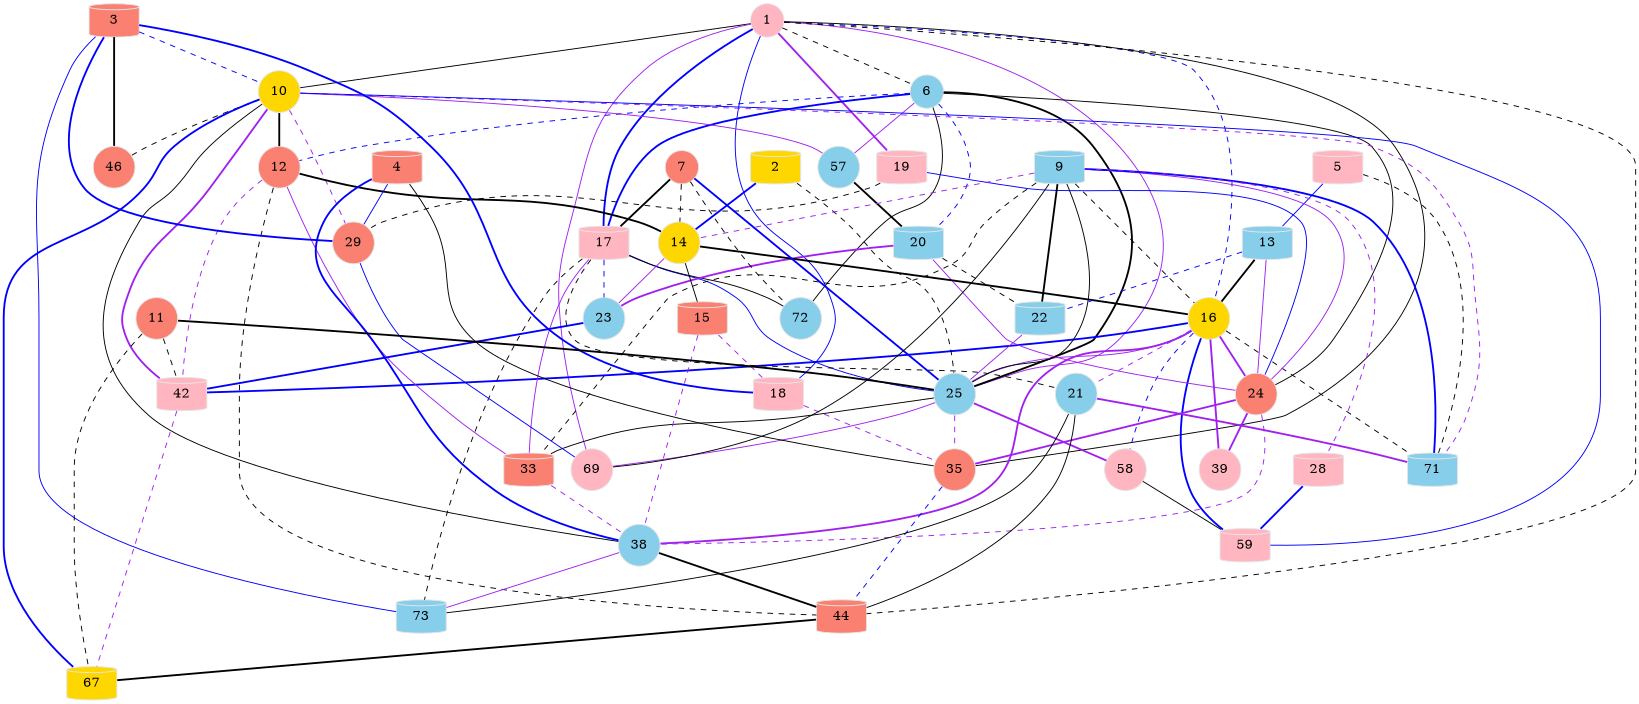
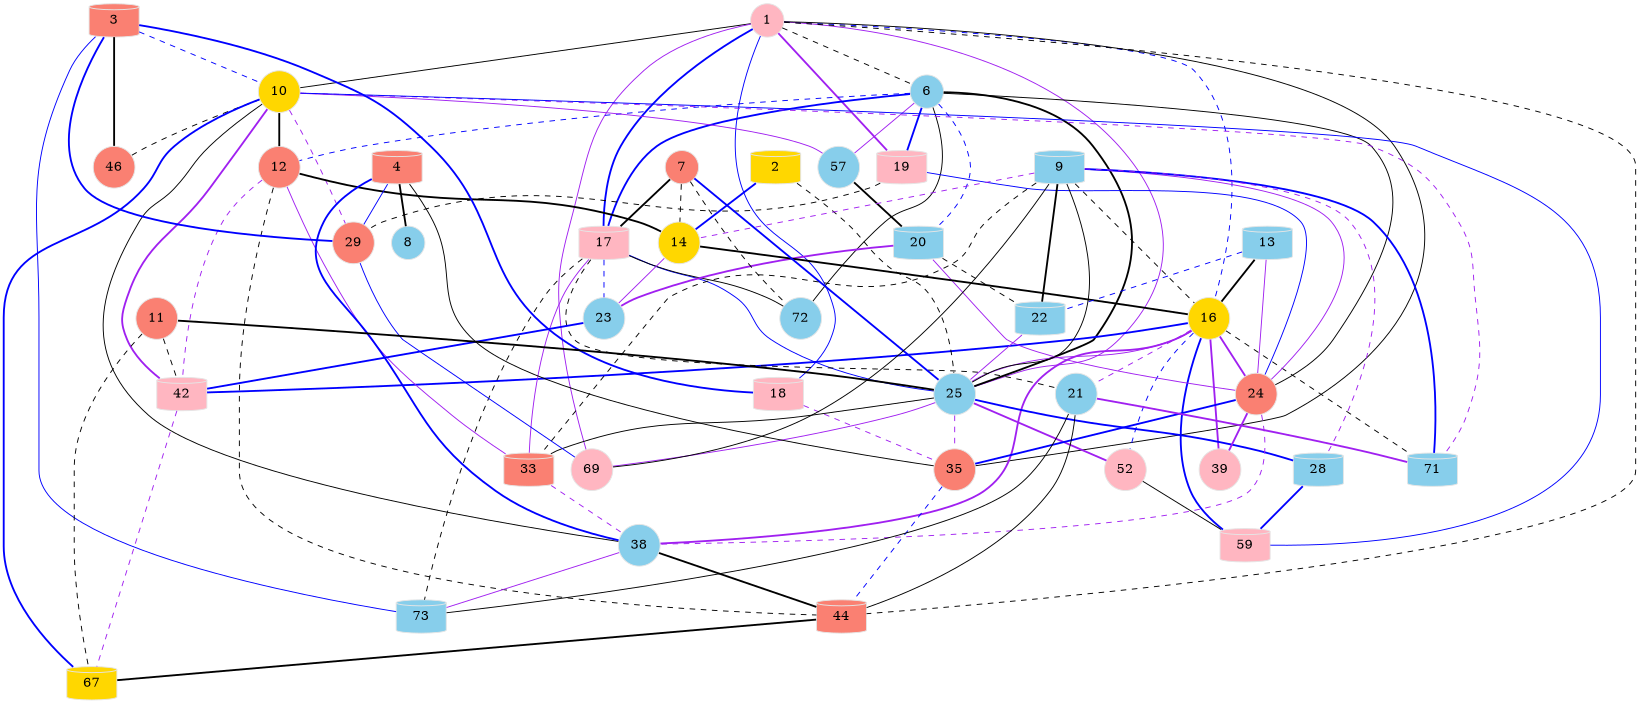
edge "6" -- "19": added
node "5": removed
node "8": added
node "15": removed
edge "25" -- "28": added
edge "24" -- "35": color purple -> blue
node "58": label "58" -> "52"
node "28": fillcolor lightpink -> skyblue
